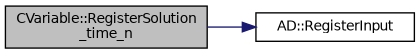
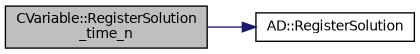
node "AD::RegisterInput": label "AD::RegisterInput" -> "AD::RegisterSolution"
